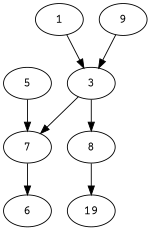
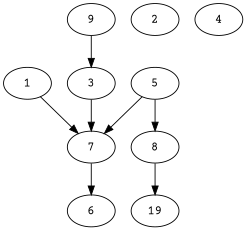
node "2": added
node "4": added
edge "1" -> "3": now "1" -> "7"
edge "3" -> "8": now "5" -> "8"
